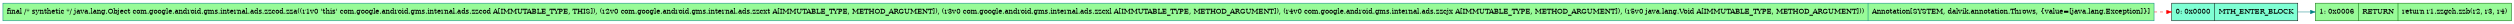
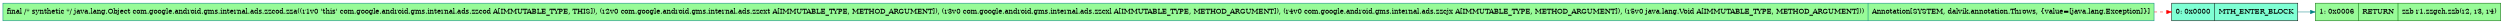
node "1: 0x0006": text "return r1.zzgch.zzb(r2, r3, r4)" -> "zzb r1.zzgch.zzb(r2, r3, r4)"
